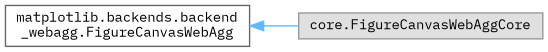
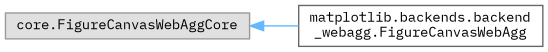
edge "core.FigureCanvasWebAggCore" -> "matplotlib.backends.backend _webagg.FigureCanvasWebAgg": reversed
